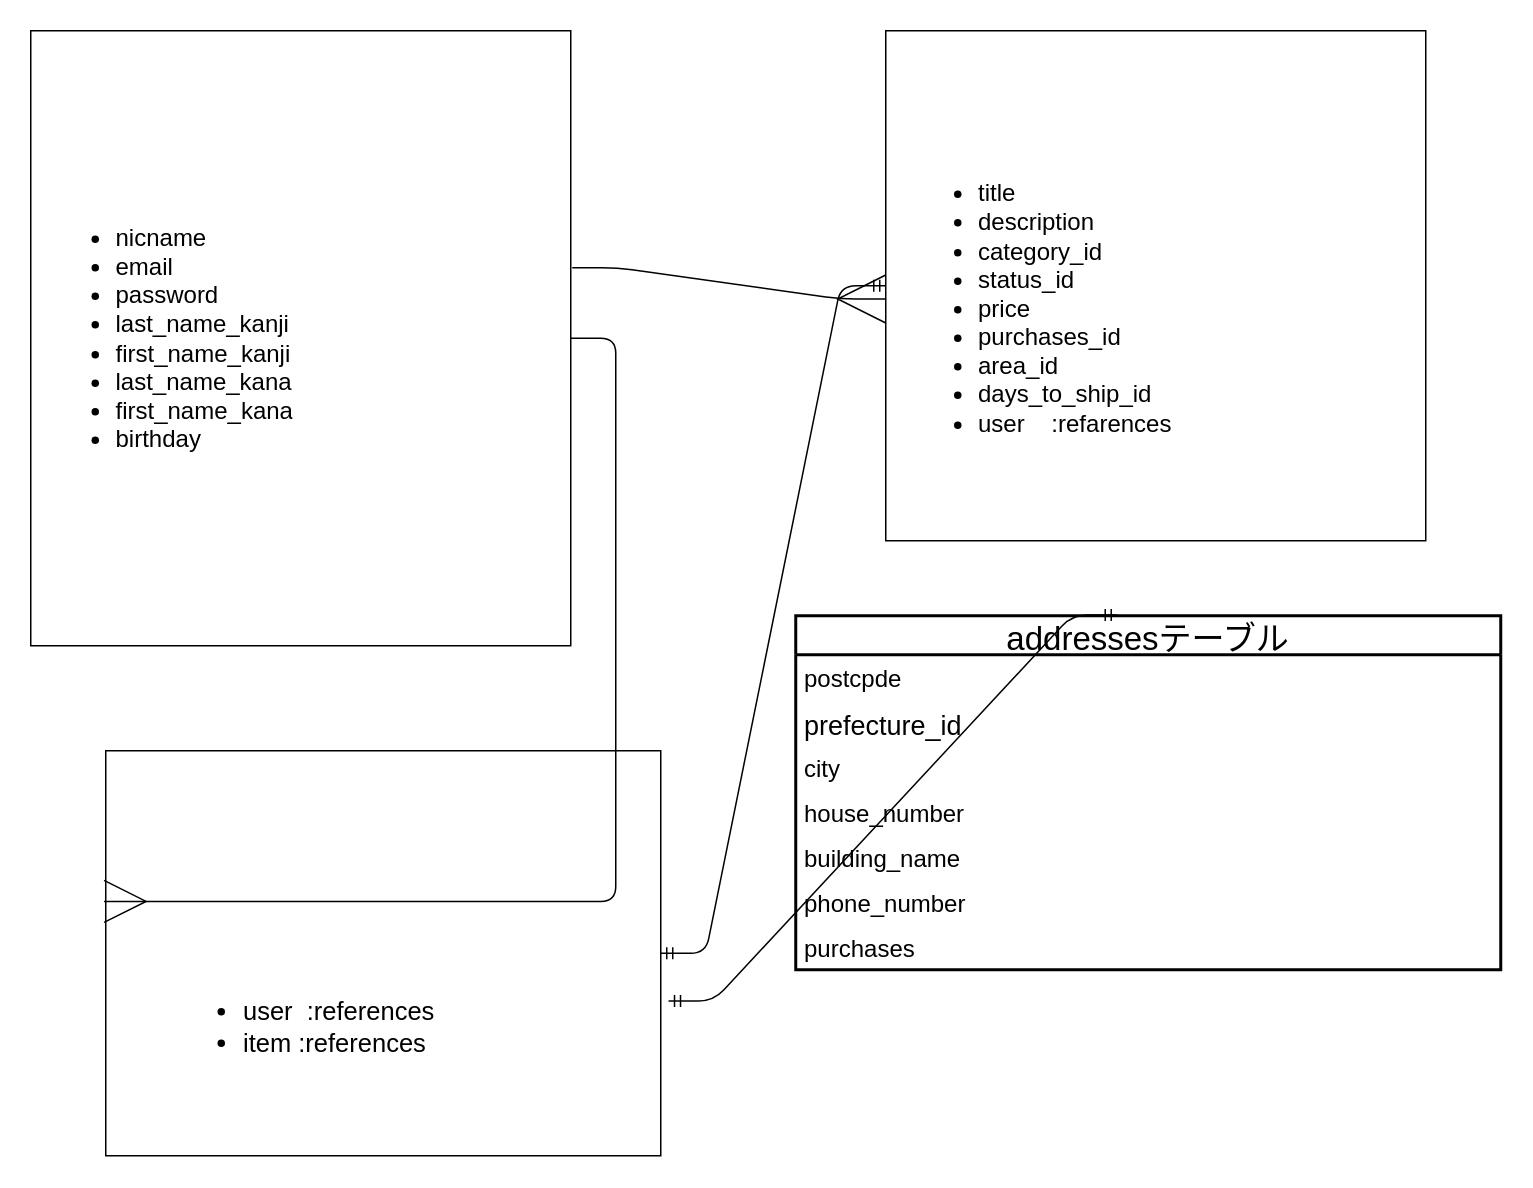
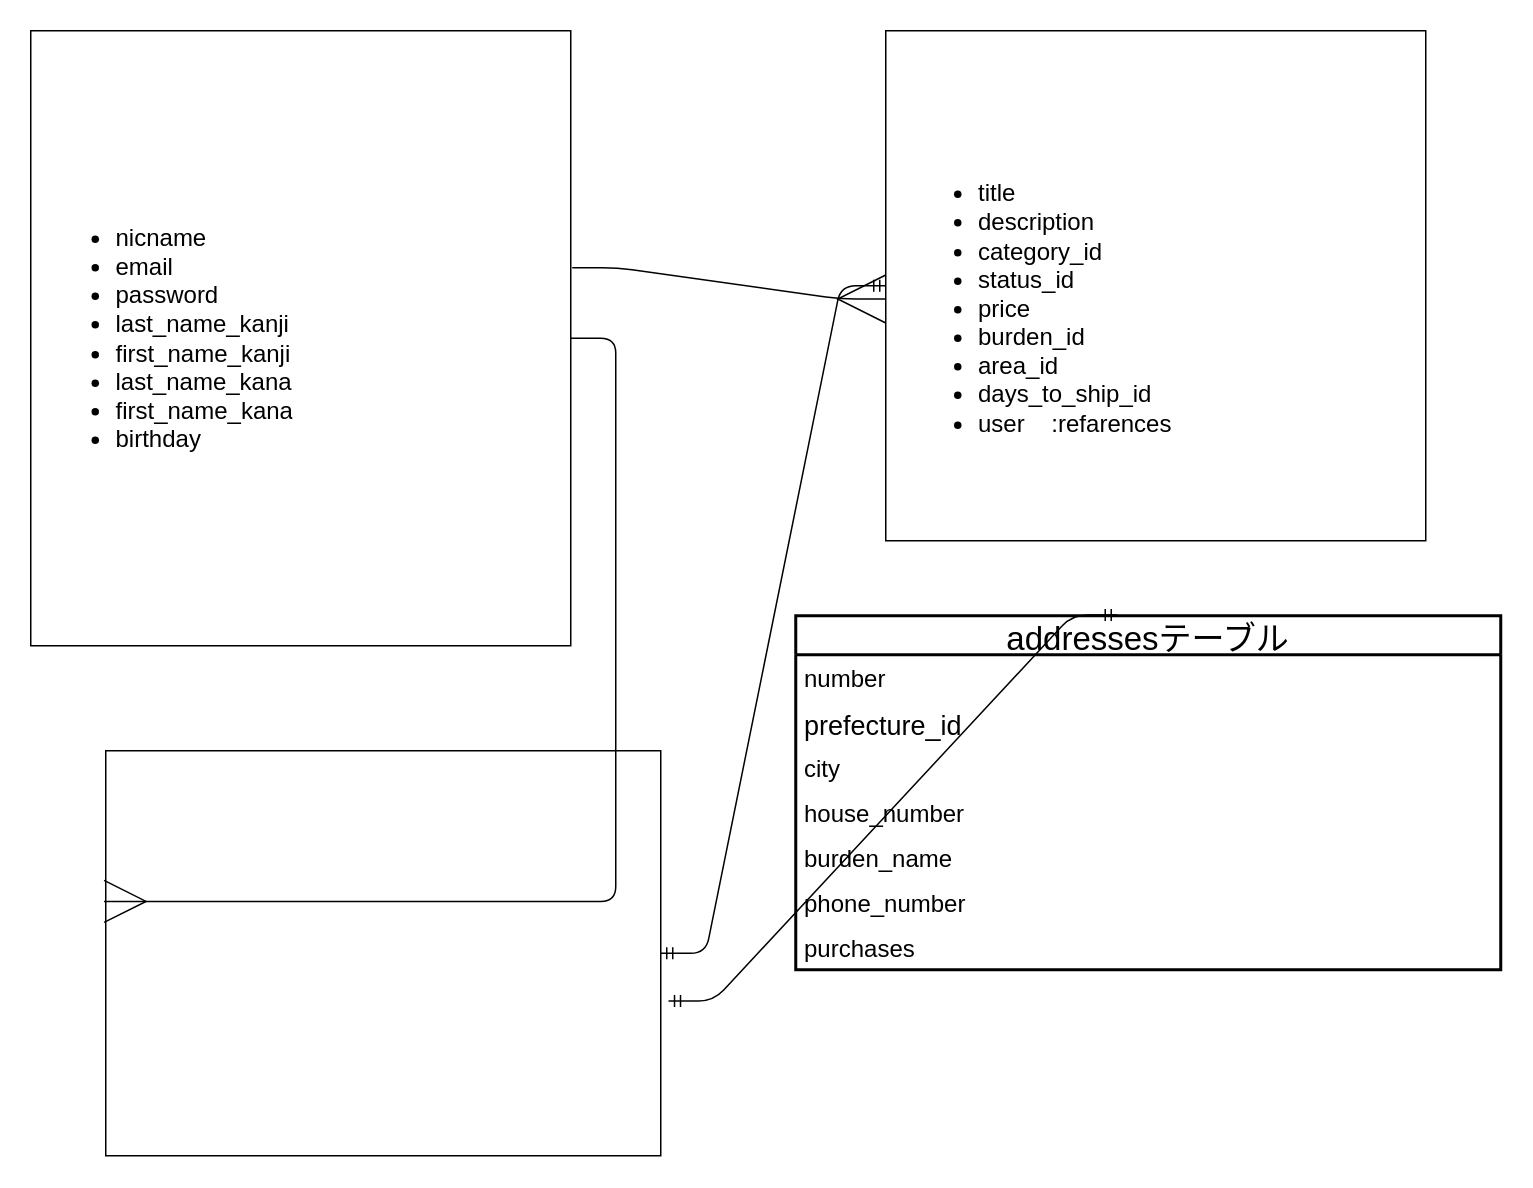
node "title description category_id status_id price purchases_id area_id days_to_ship_id user :refarences": label "title description category_id status_id price purchases_id area_id days_to_ship_id user :refarences" -> "title description category_id status_id price burden_id area_id days_to_ship_id user :refarences"
node "postcpde": label "postcpde" -> "number"
node "building_name": label "building_name" -> "burden_name"
node "user :references item :references": removed
